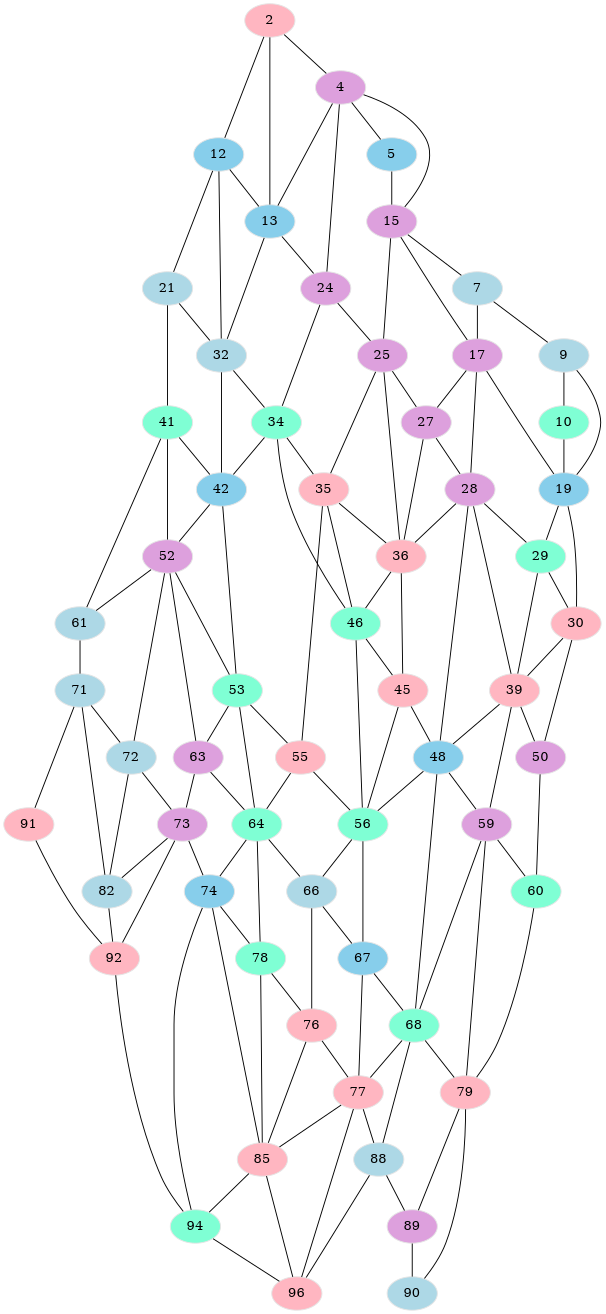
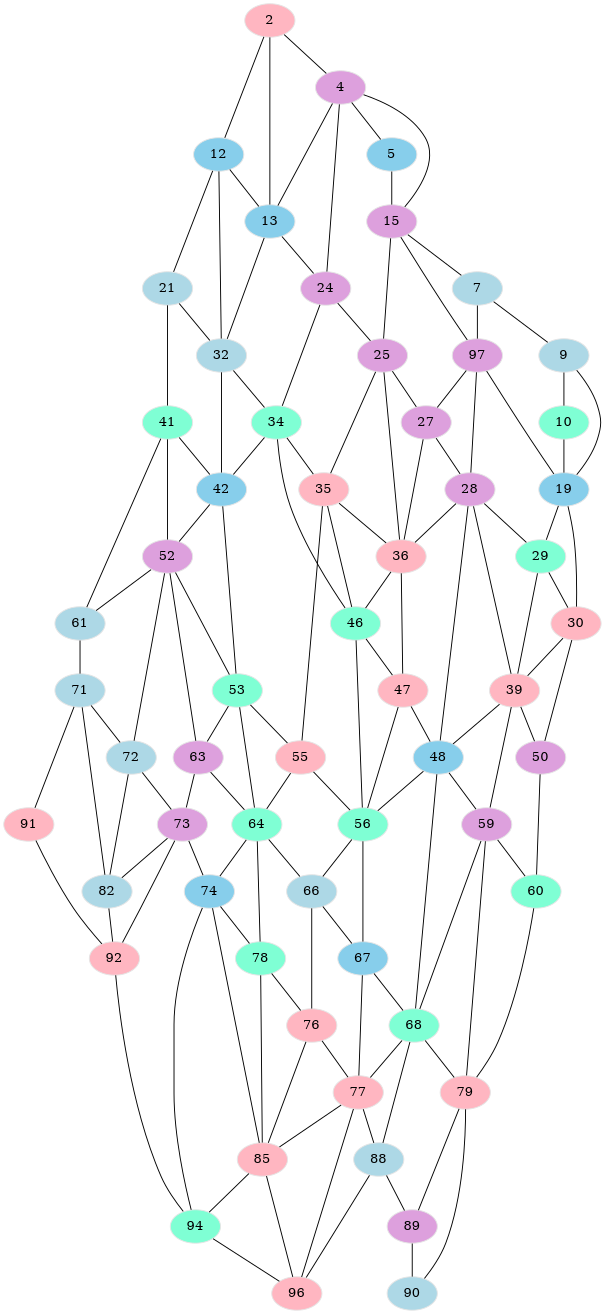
node "17": label "17" -> "97"
node "45": label "45" -> "47"
